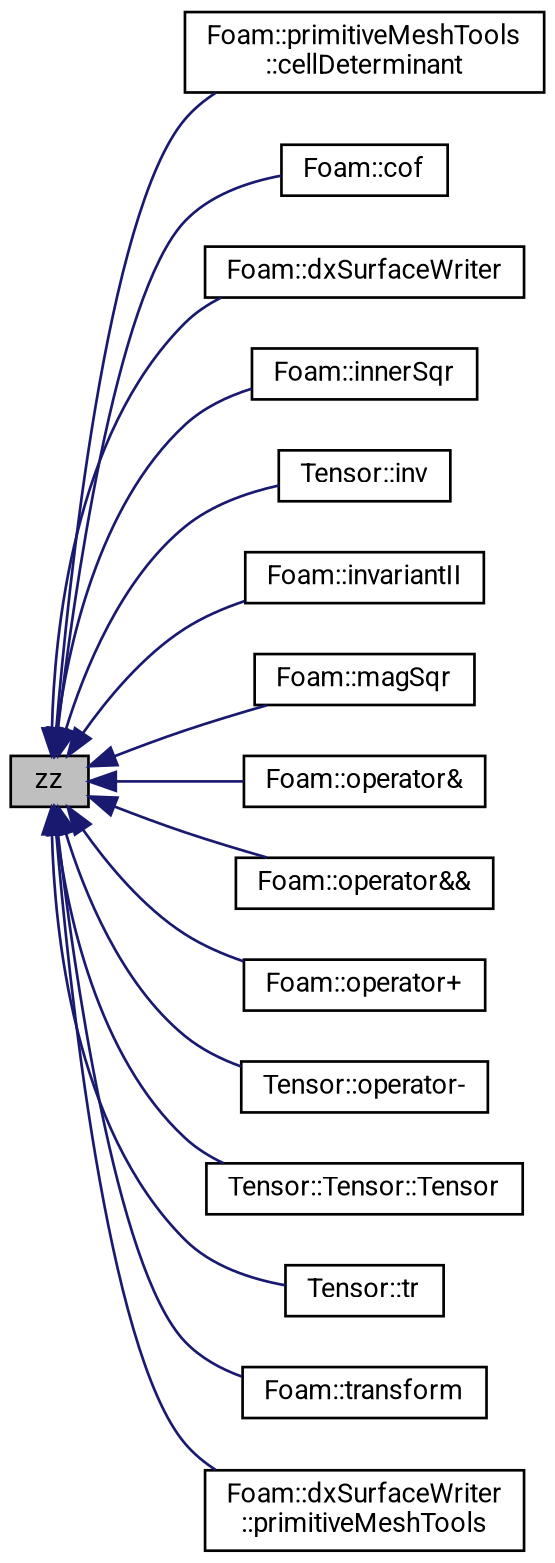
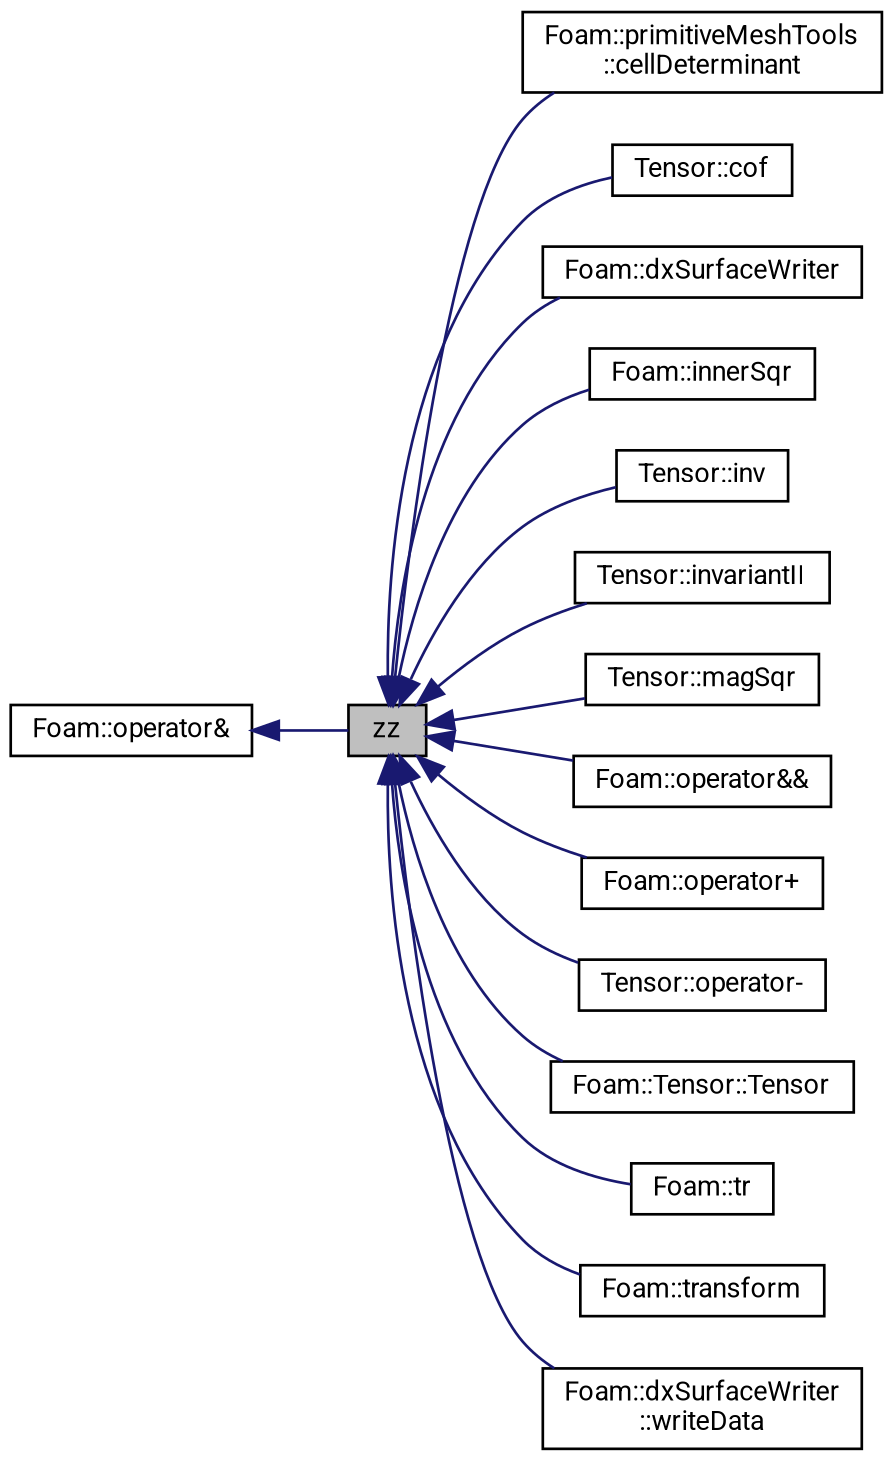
node "Foam::cof": label "Foam::cof" -> "Tensor::cof"
node "Foam::invariantII": label "Foam::invariantII" -> "Tensor::invariantII"
node "Foam::magSqr": label "Foam::magSqr" -> "Tensor::magSqr"
edge "Foam::operator&" -> "zz": reversed
node "Tensor::Tensor::Tensor": label "Tensor::Tensor::Tensor" -> "Foam::Tensor::Tensor"
node "Tensor::tr": label "Tensor::tr" -> "Foam::tr"
node "Foam::dxSurfaceWriter ::primitiveMeshTools": label "Foam::dxSurfaceWriter ::primitiveMeshTools" -> "Foam::dxSurfaceWriter ::writeData"
